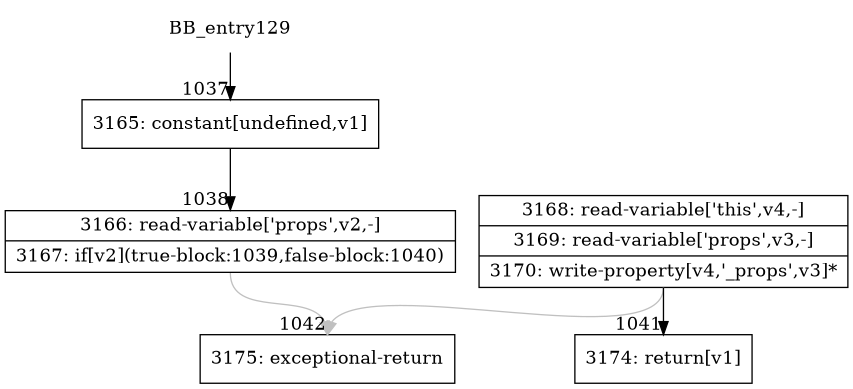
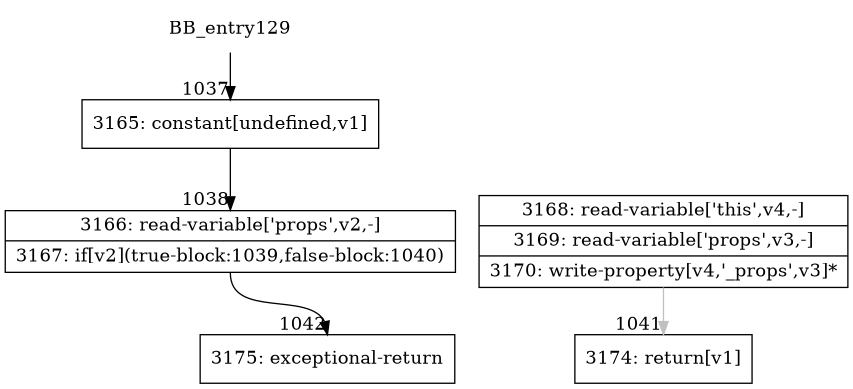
edge "3166: read-variable['props',v2,-]" -> "3175: exceptional-return": color gray -> black
edge "3168: read-variable['this',v4,-]" -> "3174: return[v1]": color black -> gray
edge "3168: read-variable['this',v4,-]" -> "3175: exceptional-return": removed
